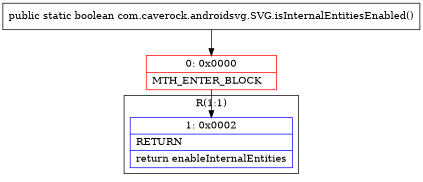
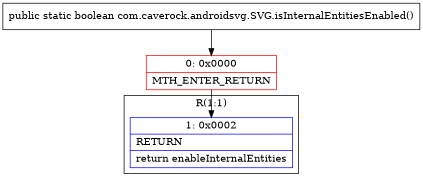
node "0: 0x0000": text "MTH_ENTER_BLOCK" -> "MTH_ENTER_RETURN"
